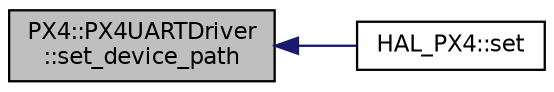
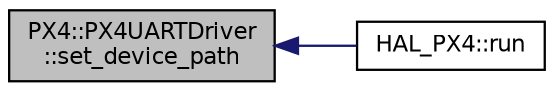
node "HAL_PX4::set": label "HAL_PX4::set" -> "HAL_PX4::run"
